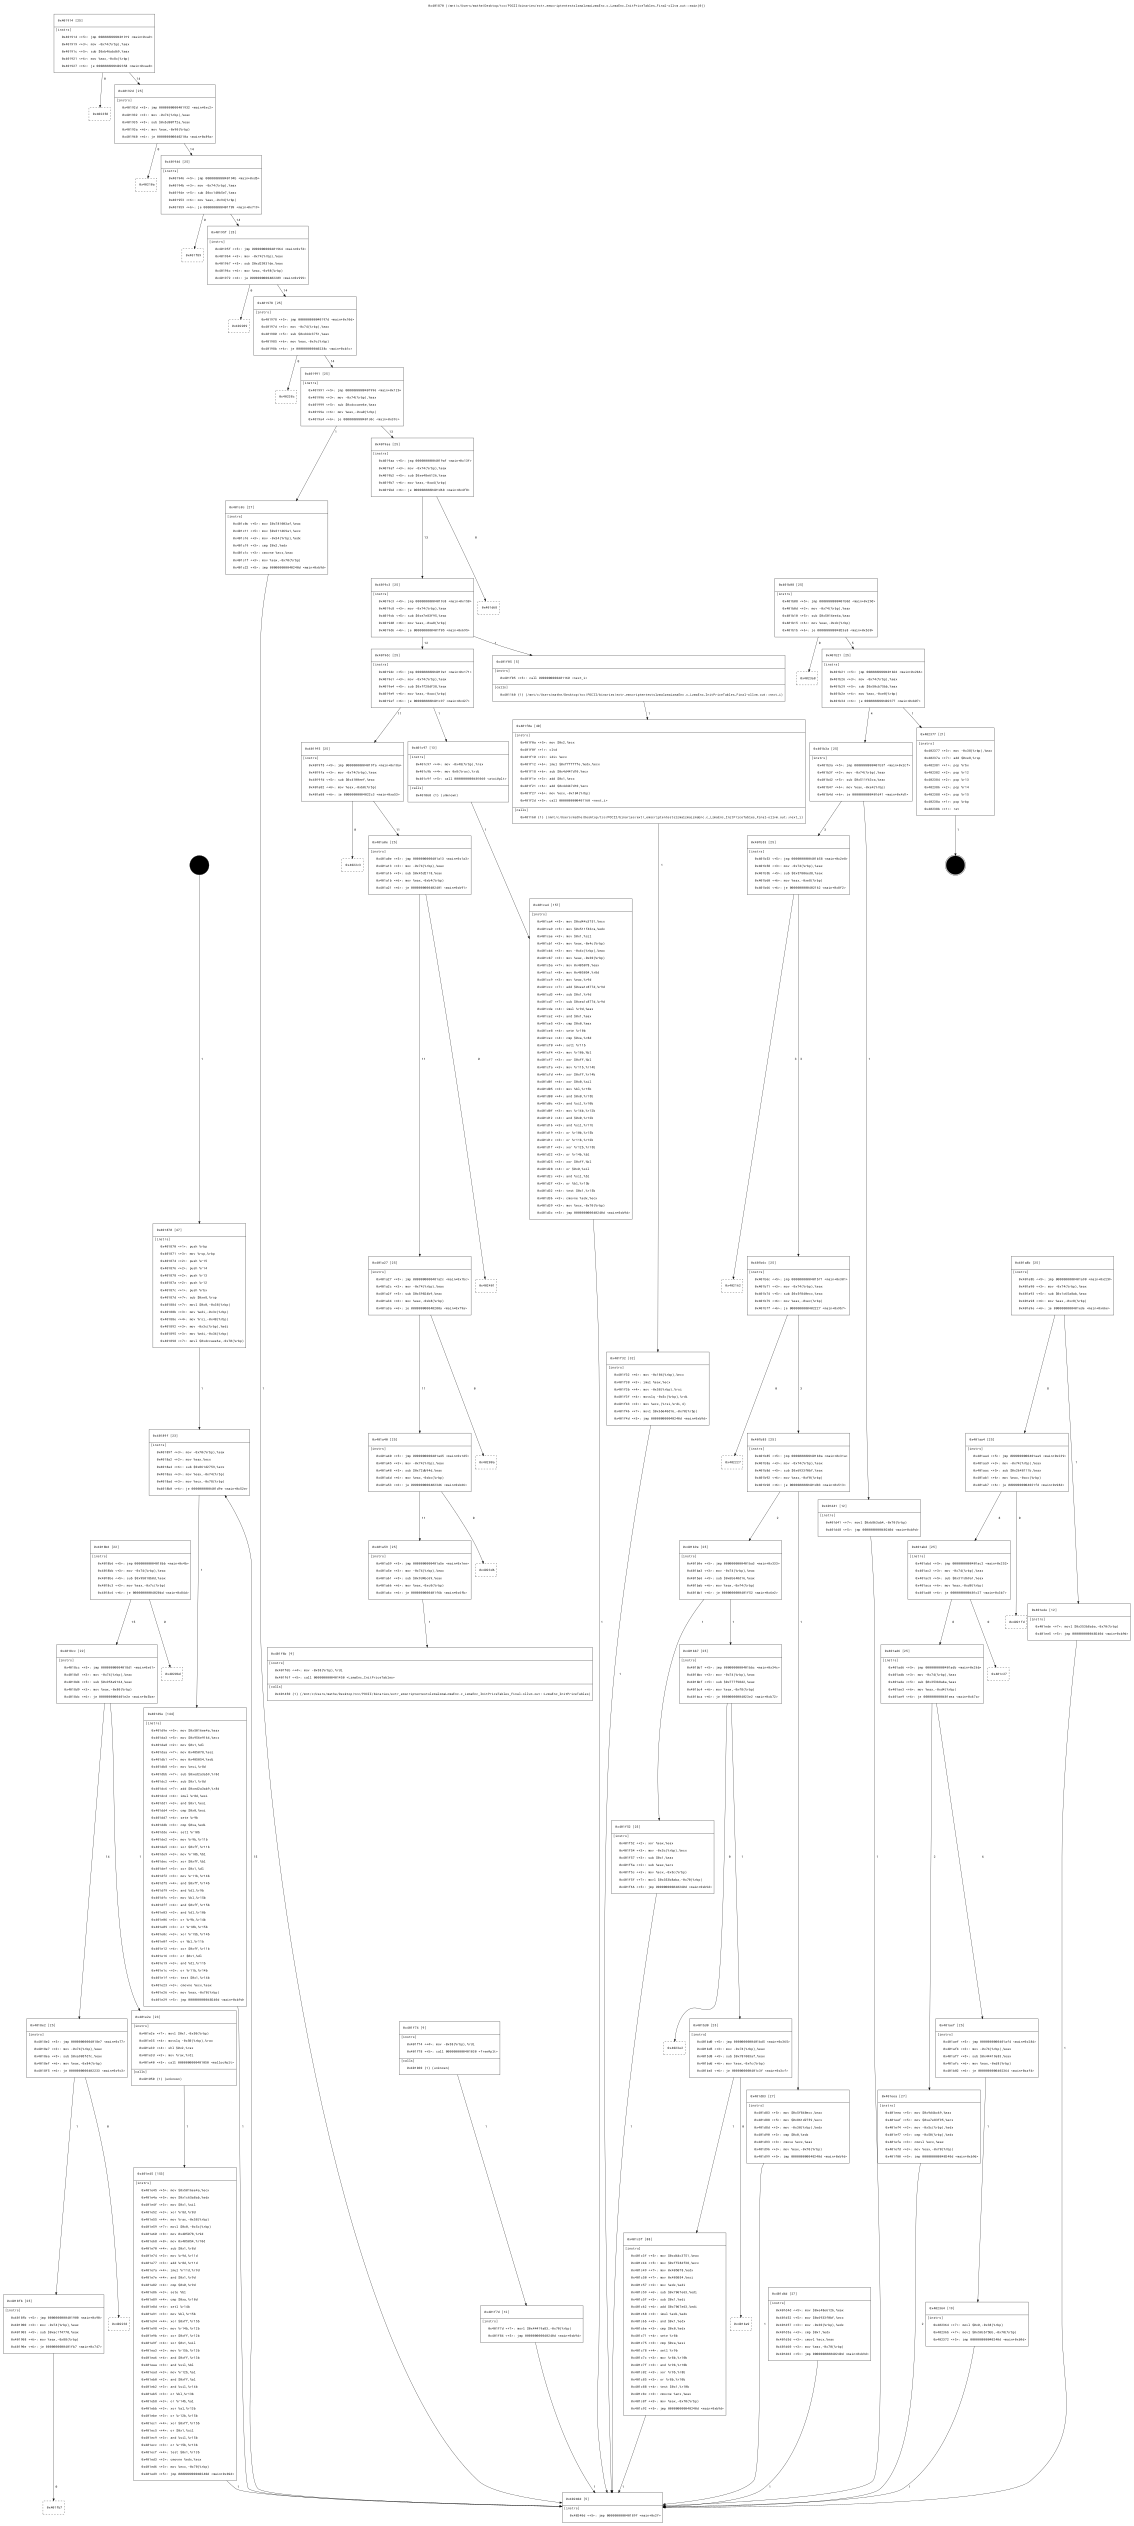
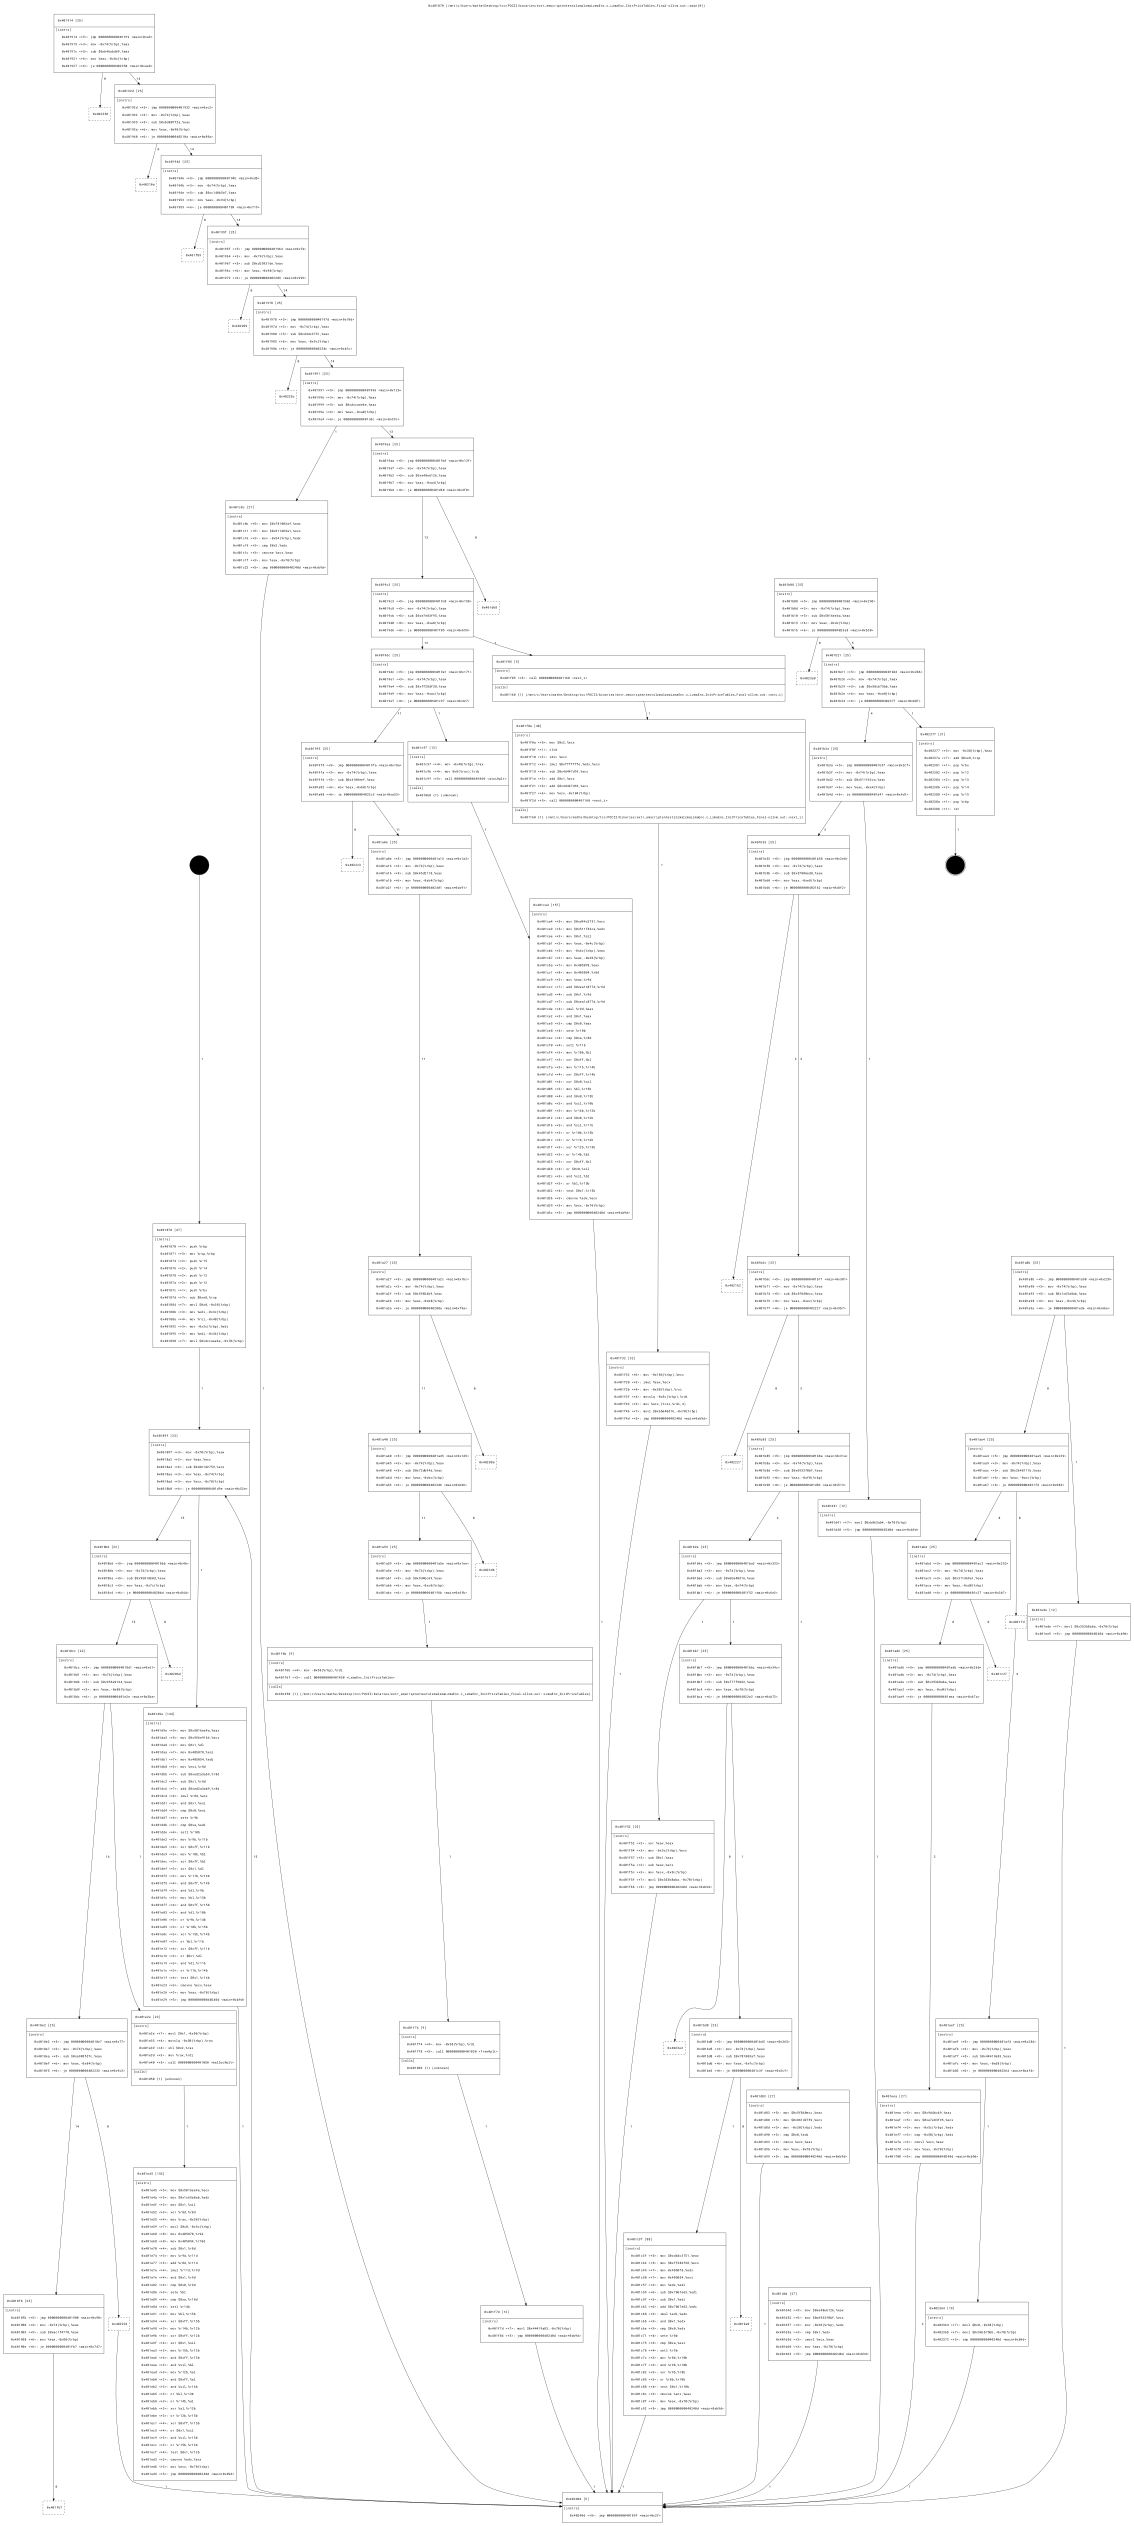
node "0x402401": removed
edge "0x40189f [23]" -> "0x4018b6 [22]": added, label "15"
edge "0x401f6b [9]" -> "0x401f74 [9]": added, label "1"
edge "0x401ad6 [25]" -> "0x401aef [25]": now "0x4021fd" -> "0x401aef [25]"
edge "0x4018e2 [25]" -> "0x4018fb [25]": label " 1" -> " 14"
edge "0x401e45 [153]" -> "0x40240d [5]": now "0x402233" -> "0x40240d [5]"
